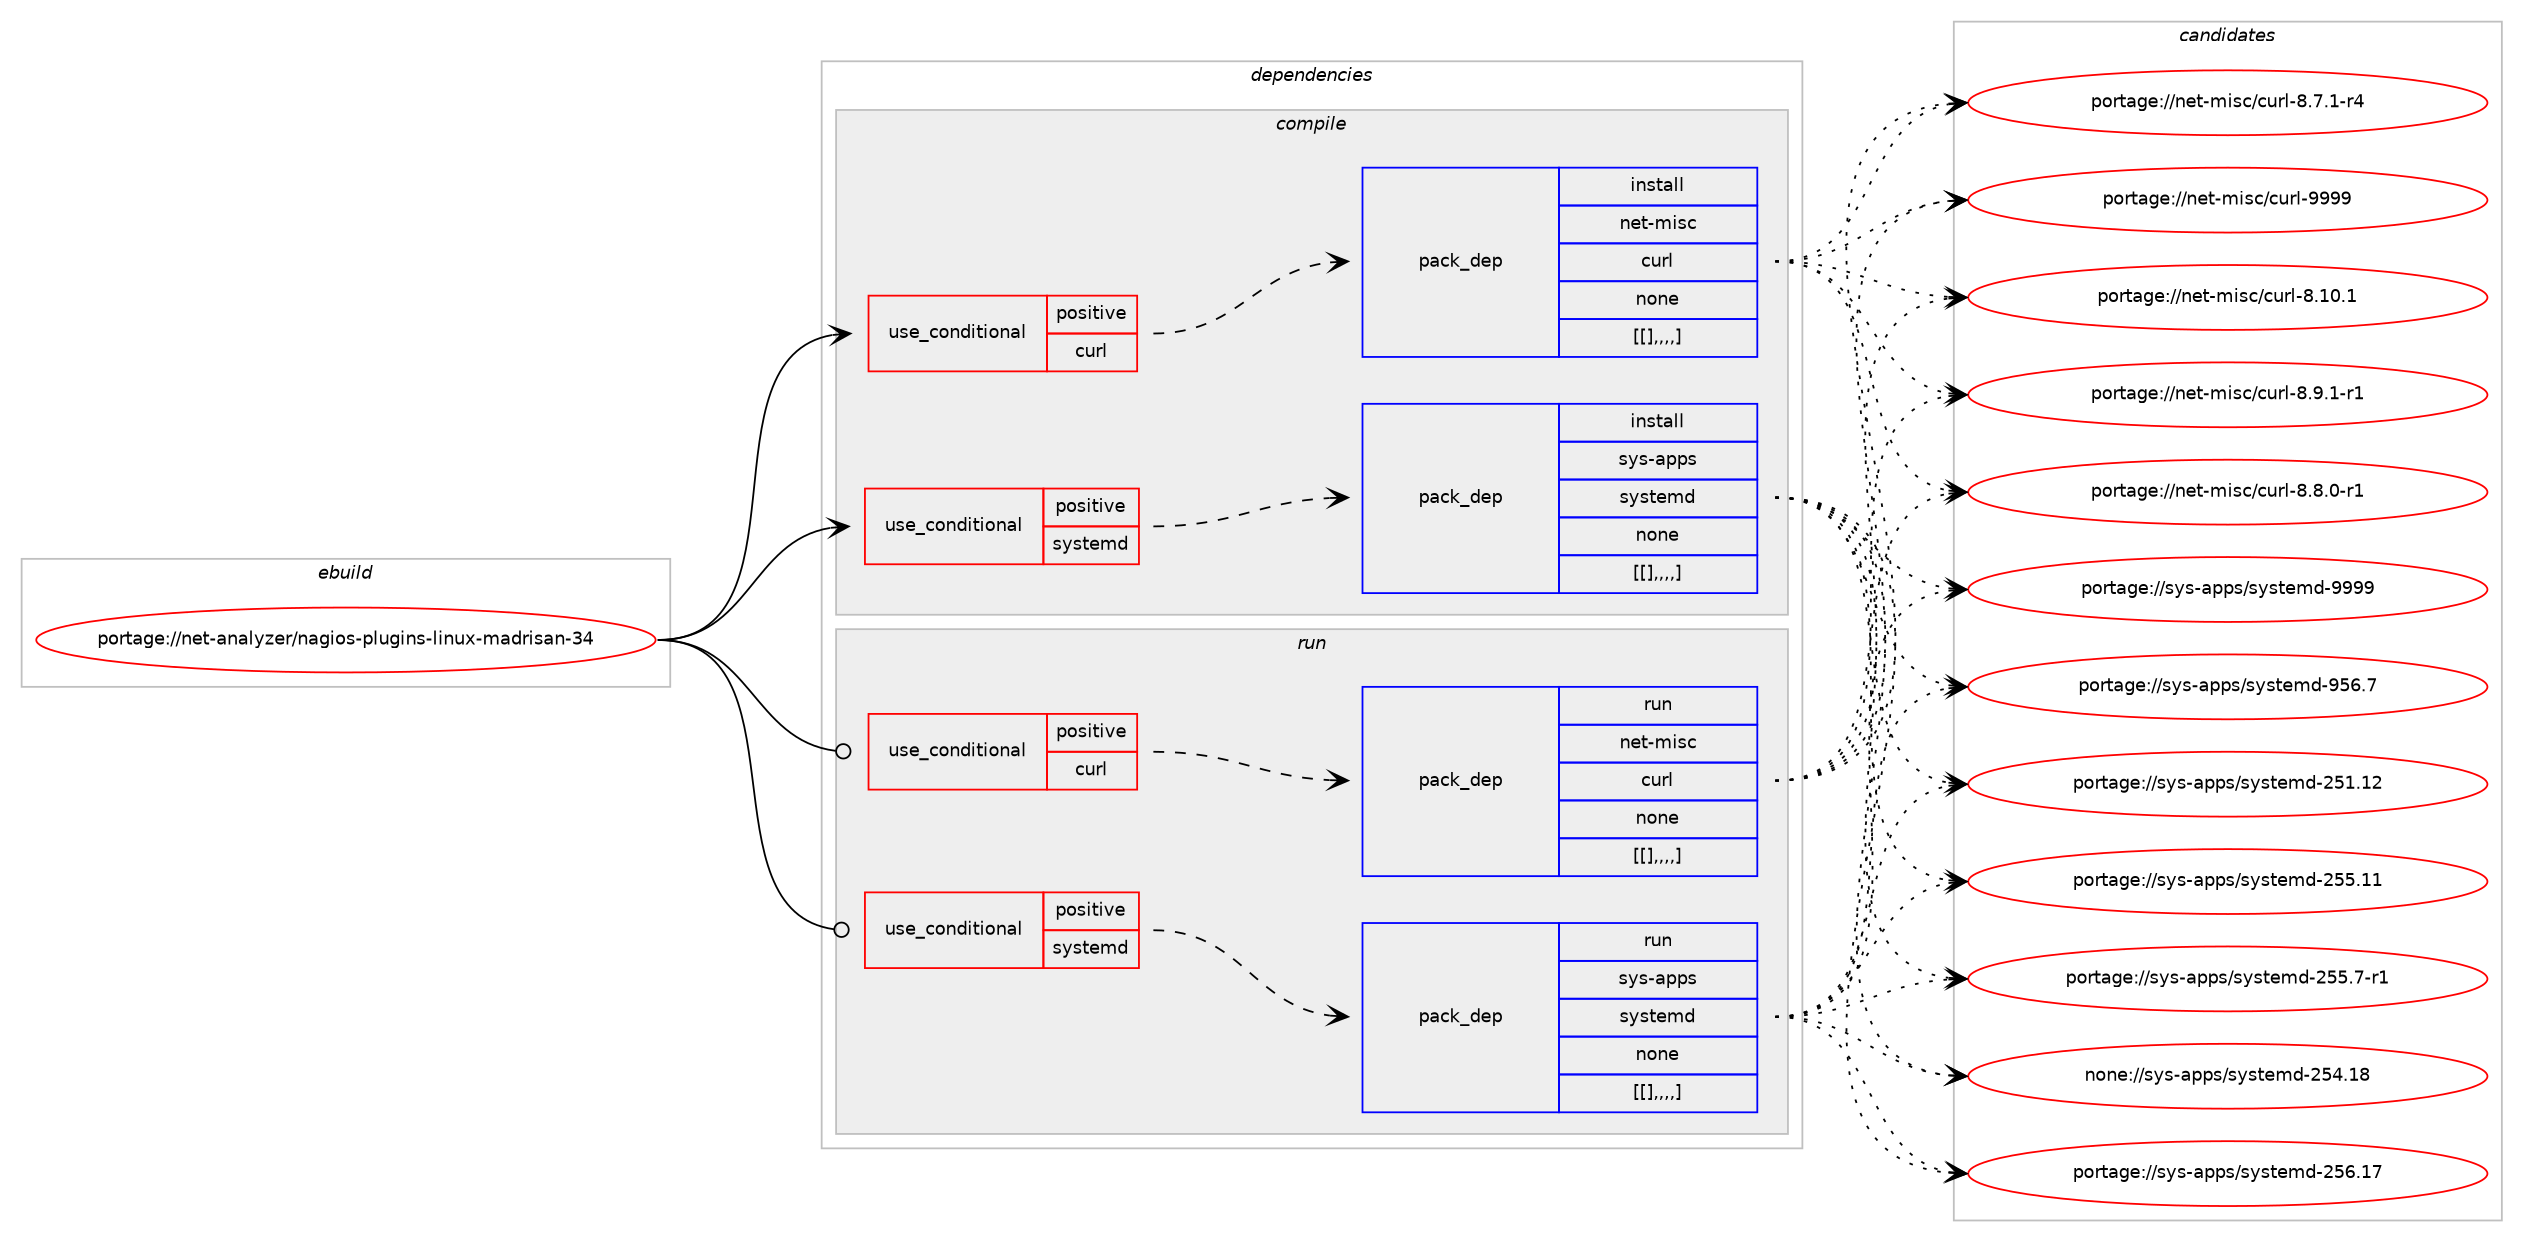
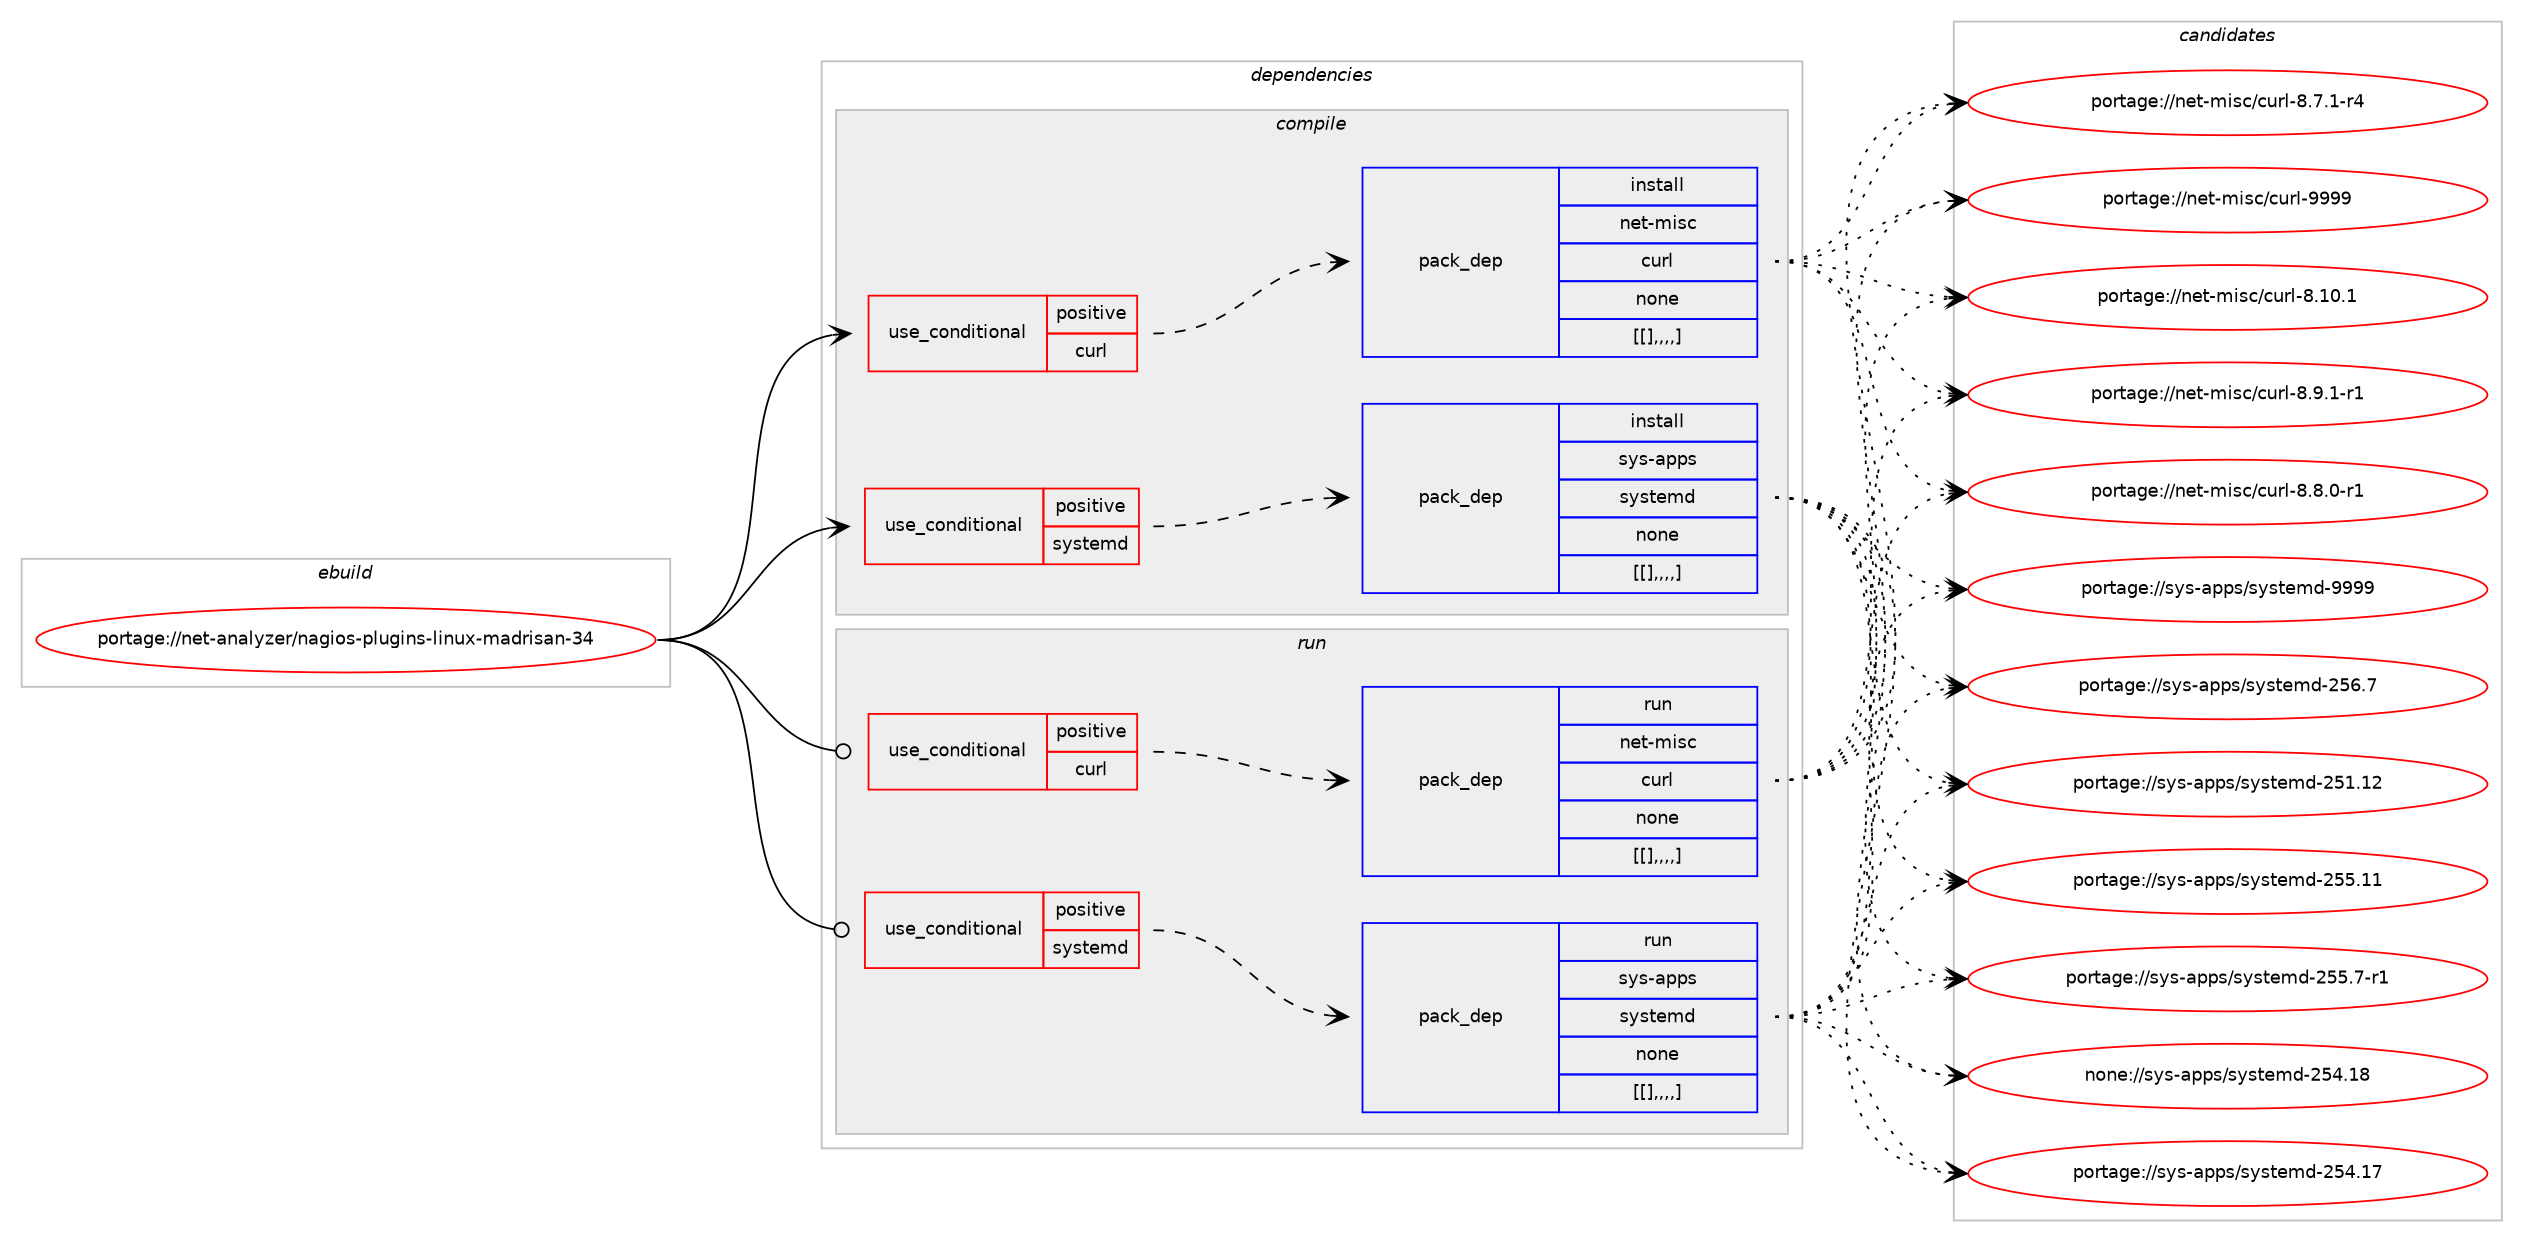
node "portage://sys-apps/systemd-956.7": label "portage://sys-apps/systemd-956.7" -> "portage://sys-apps/systemd-256.7"
node "portage://sys-apps/systemd-256.17": label "portage://sys-apps/systemd-256.17" -> "portage://sys-apps/systemd-254.17"
